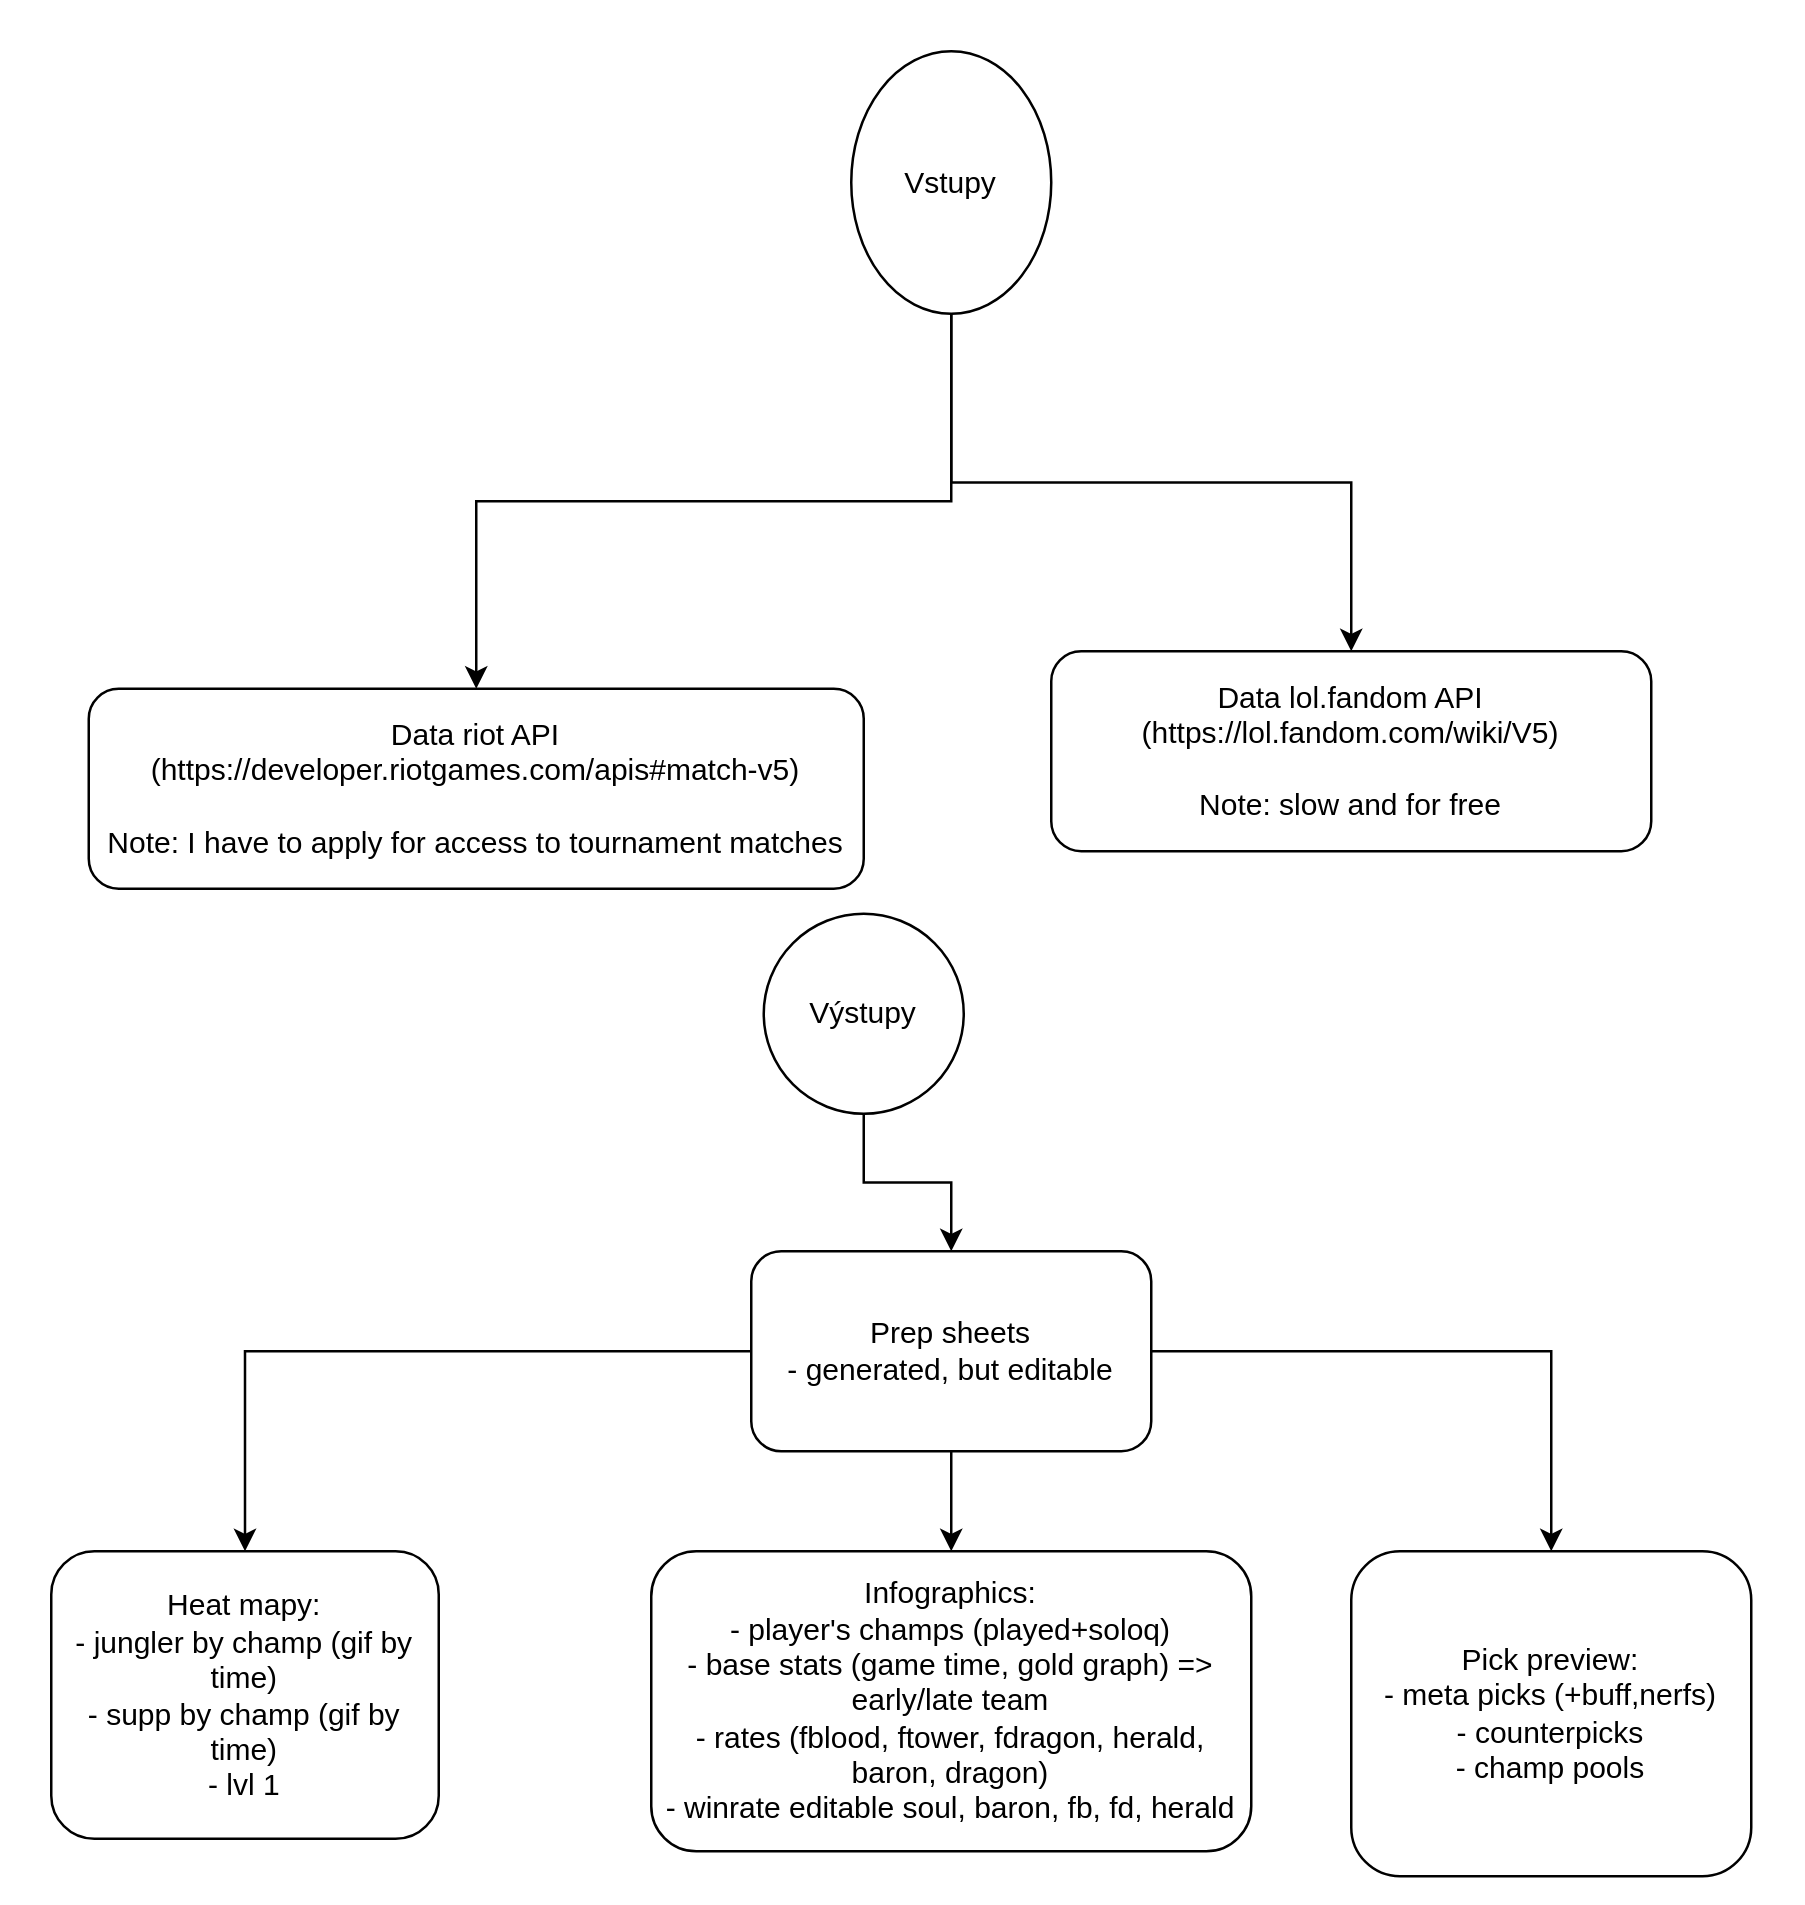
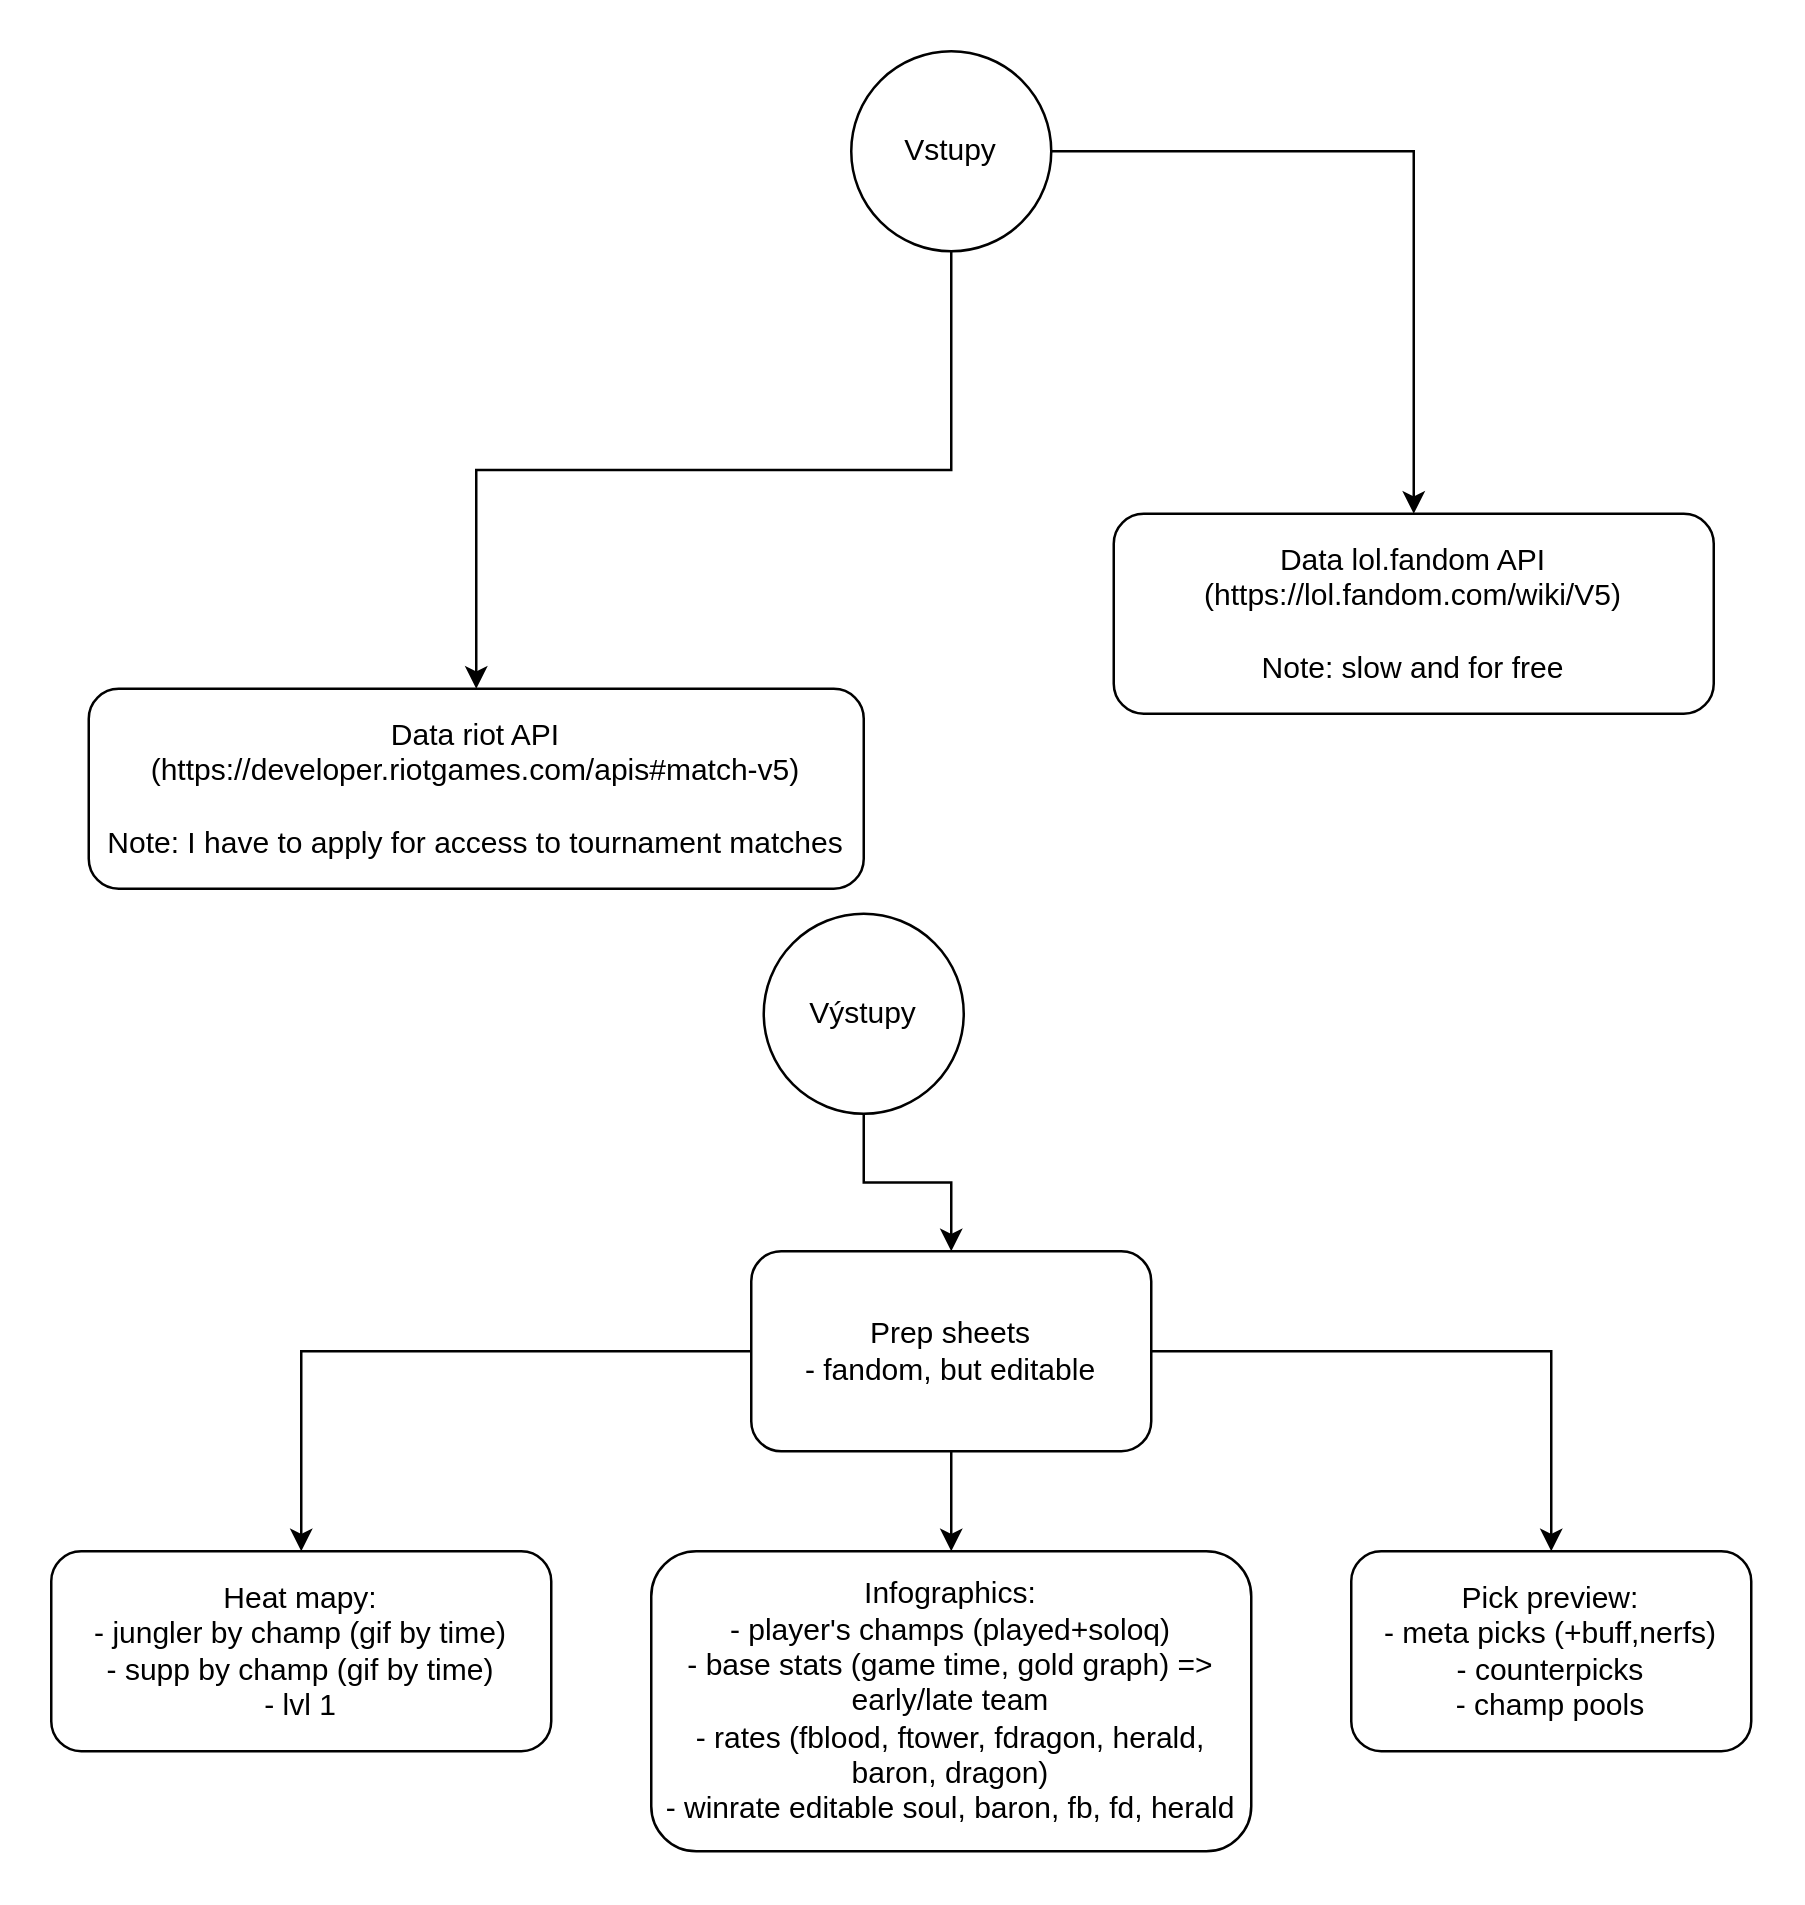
node "Vstupy": size 200x263 -> 200x200
node "Data lol.fandom API (https://lol.fandom.com/wiki/V5) Note: slow and for free": moved (1351, 751) -> (1414, 614)
node "Prep sheets - generated, but editable": label "Prep sheets - generated, but editable" -> "Prep sheets - fandom, but editable"
node "Heat mapy: - jungler by champ (gif by time) - supp by champ (gif by time) - lvl 1": size 388x288 -> 500x200
node "Pick preview: - meta picks (+buff,nerfs) - counterpicks - champ pools": size 400x325 -> 400x200
